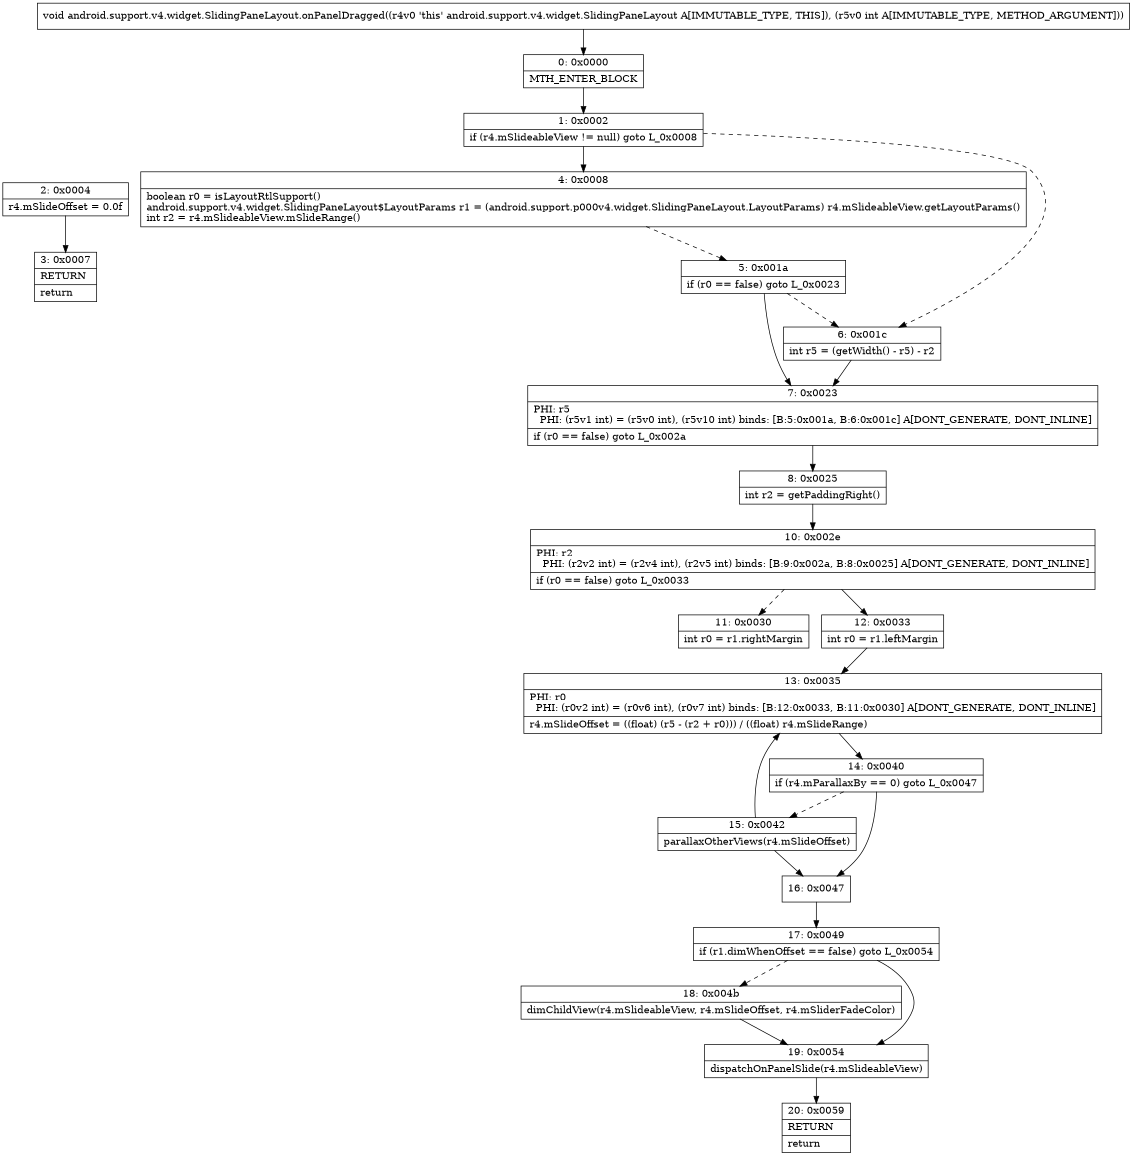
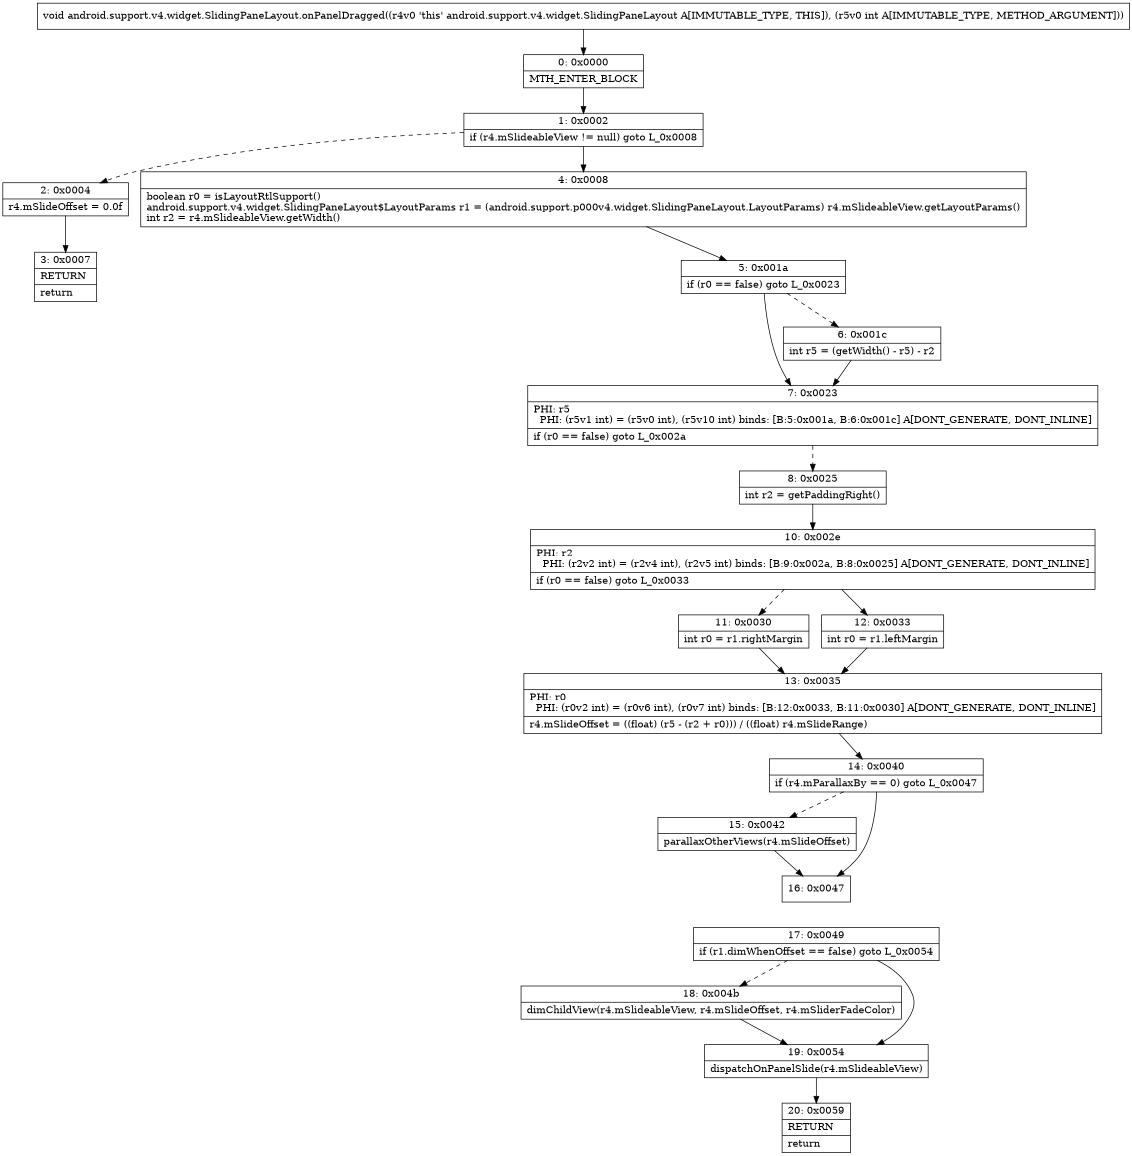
edge "1: 0x0002" -> "6: 0x001c": now "1: 0x0002" -> "2: 0x0004"
node "4: 0x0008": text "int r2 = r4.mSlideableView.mSlideRange()" -> "int r2 = r4.mSlideableView.getWidth()"
edge "4: 0x0008" -> "5: 0x001a": style dashed -> solid
edge "7: 0x0023" -> "8: 0x0025": style solid -> dashed
edge "15: 0x0042" -> "13: 0x0035": now "11: 0x0030" -> "13: 0x0035"
edge "16: 0x0047" -> "17: 0x0049": removed
